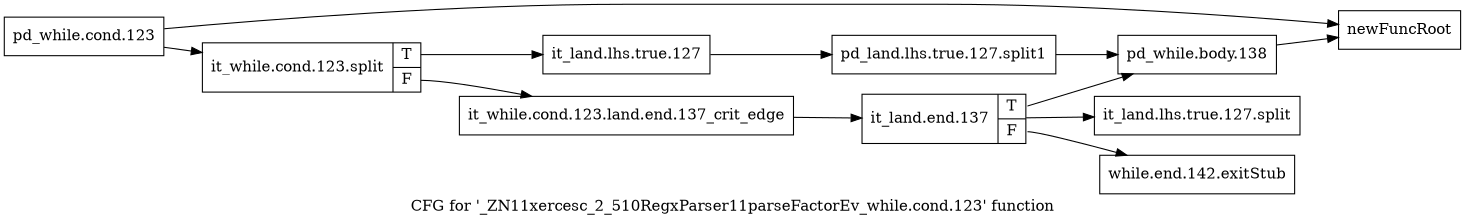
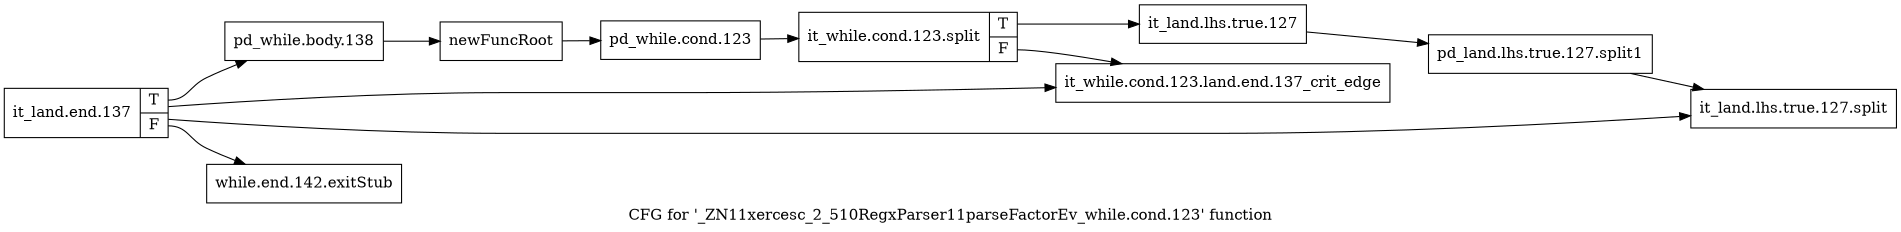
edge "pd_while.cond.123" -> "newFuncRoot": reversed
edge "pd_land.lhs.true.127.split1" -> "pd_while.body.138": now "pd_land.lhs.true.127.split1" -> "it_land.lhs.true.127.split"
edge "it_while.cond.123.land.end.137_crit_edge" -> "it_land.end.137": reversed
